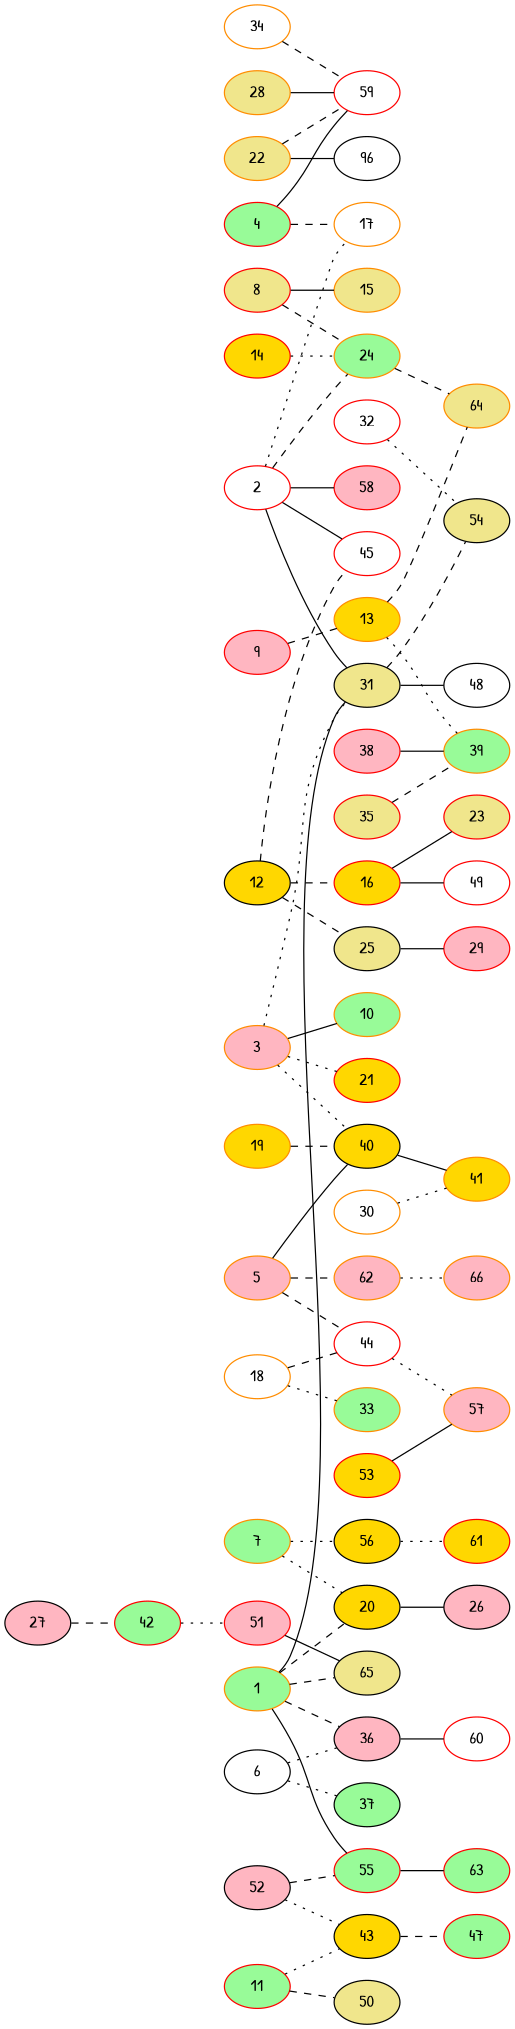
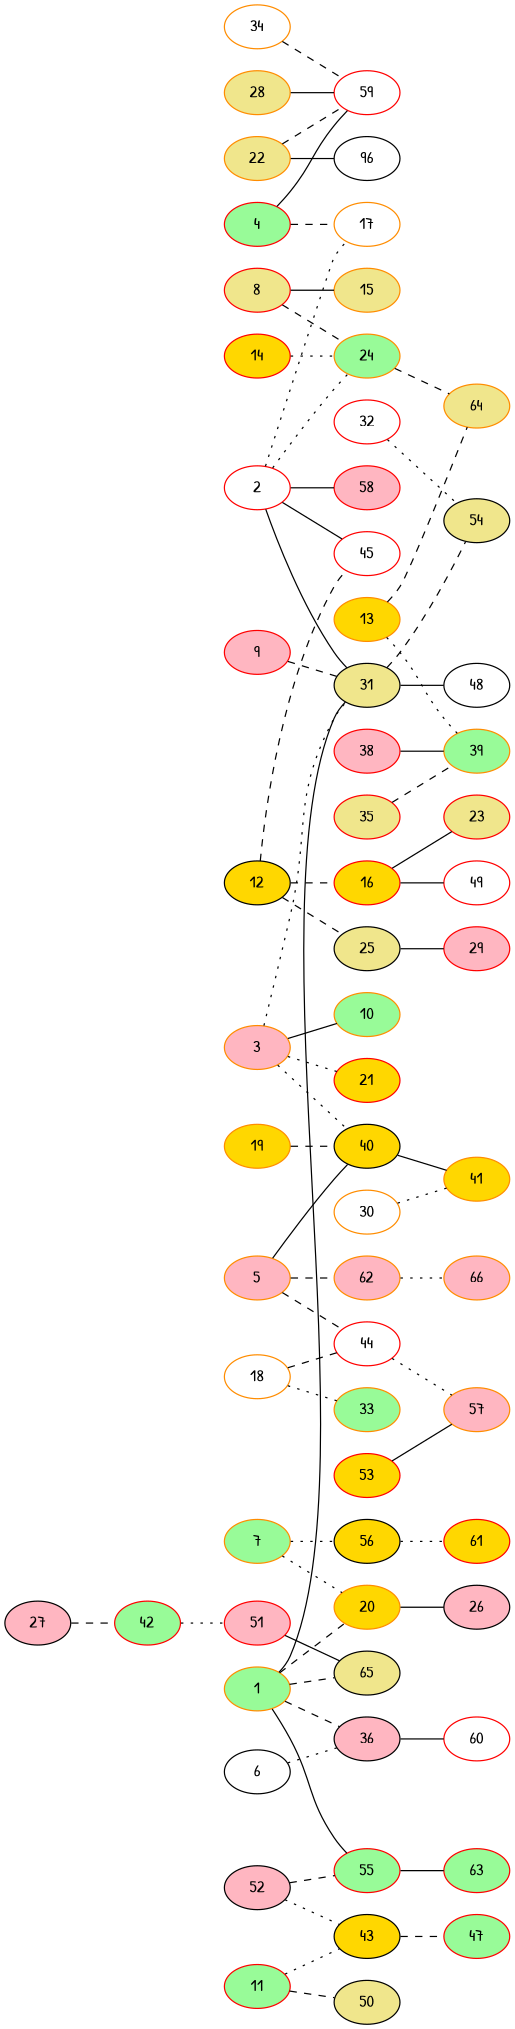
edge "24" -- "2": style dashed -> dotted
edge "13" -- "9": now "31" -- "9"
node "20": color black -> darkorange
node "37": removed
